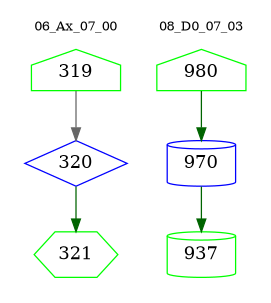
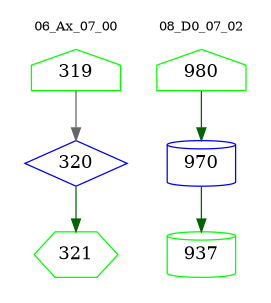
cluster "08_D0_07_03": label "08_D0_07_03" -> "08_D0_07_02"
